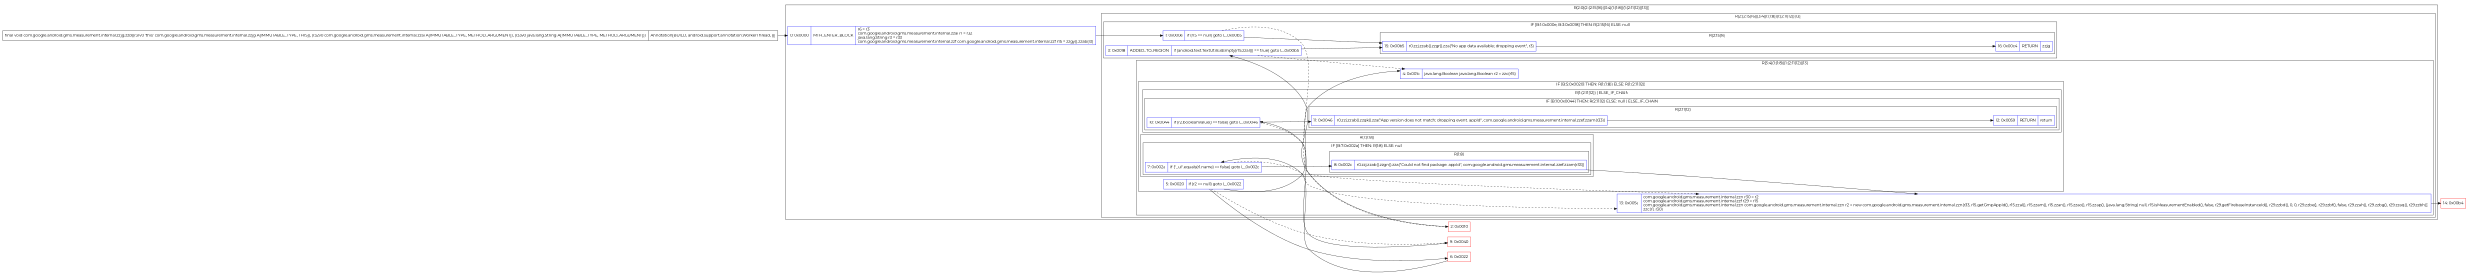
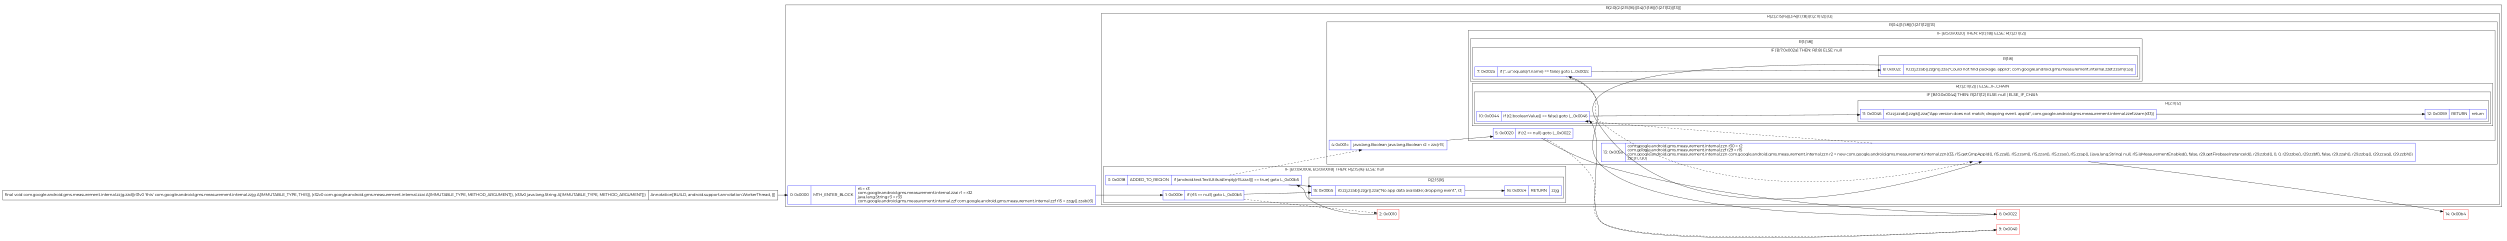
edge "5: 0x0020" -> "4: 0x001c": reversed
edge "10: 0x0044" -> "13: 0x005a": reversed
